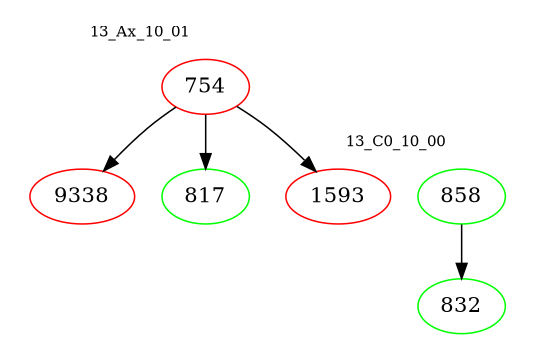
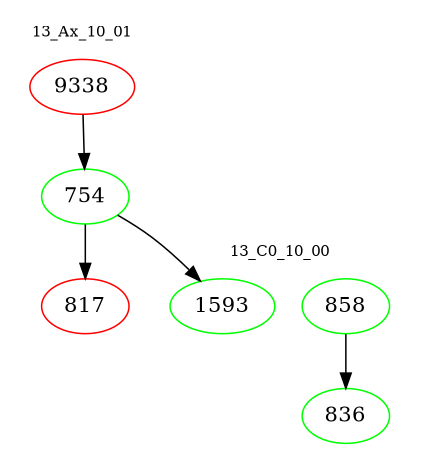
node "754": color red -> green
edge "754" -> "9338": reversed
node "817": color green -> red
node "1593": color red -> green
node "832": label "832" -> "836"
